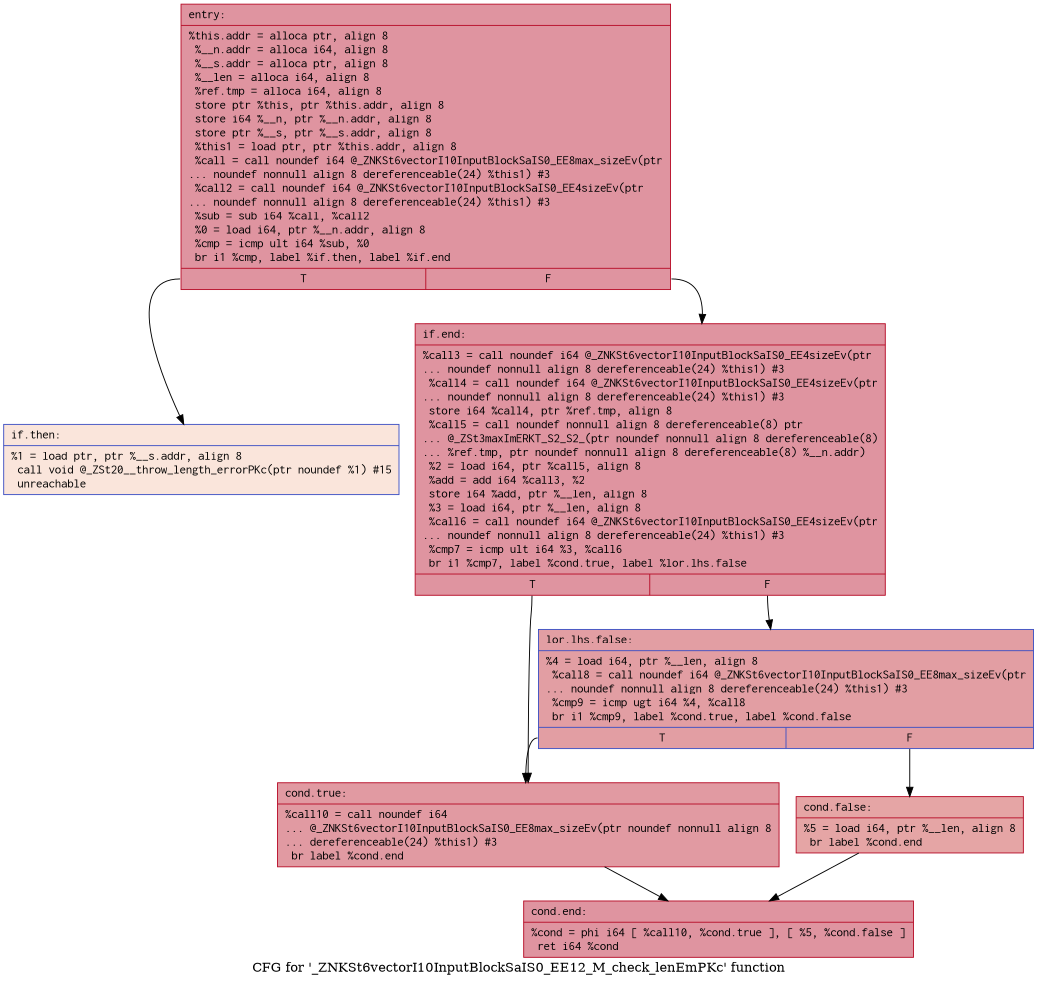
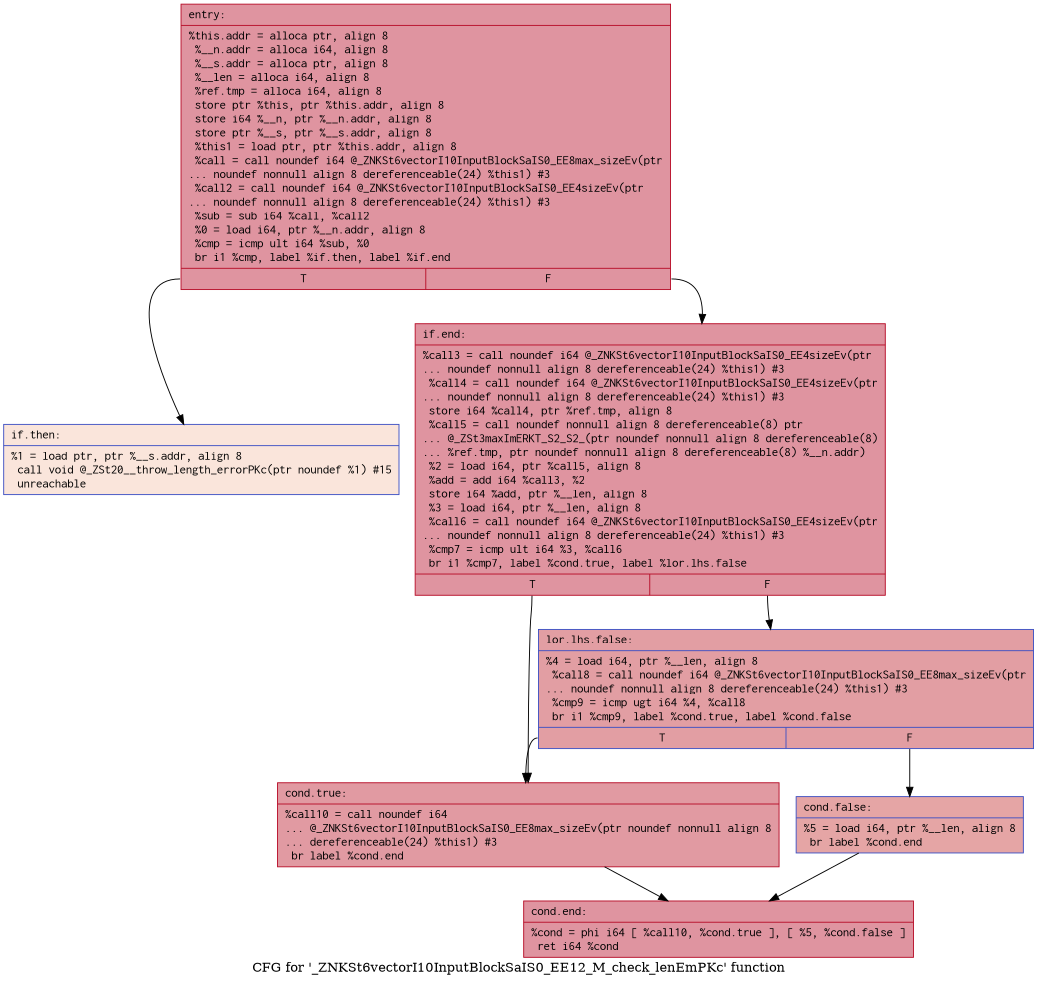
node "cond.false:": color #b70d28ff -> #3d50c3ff
